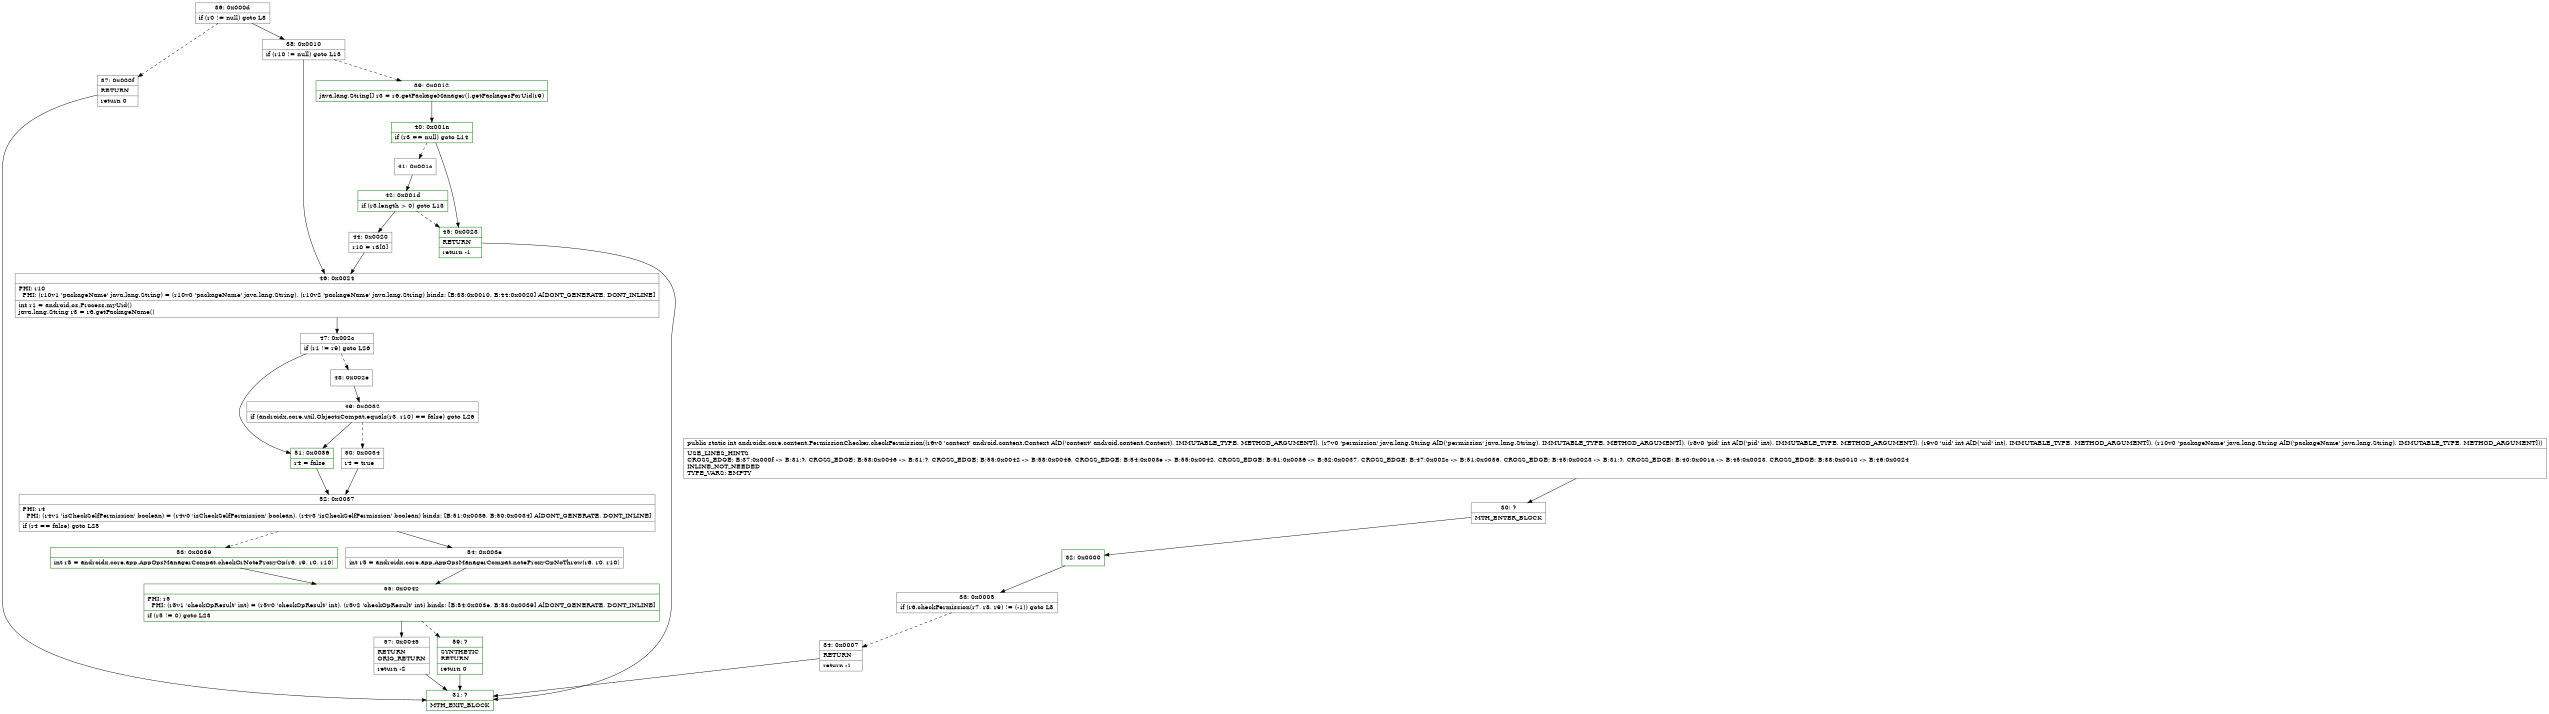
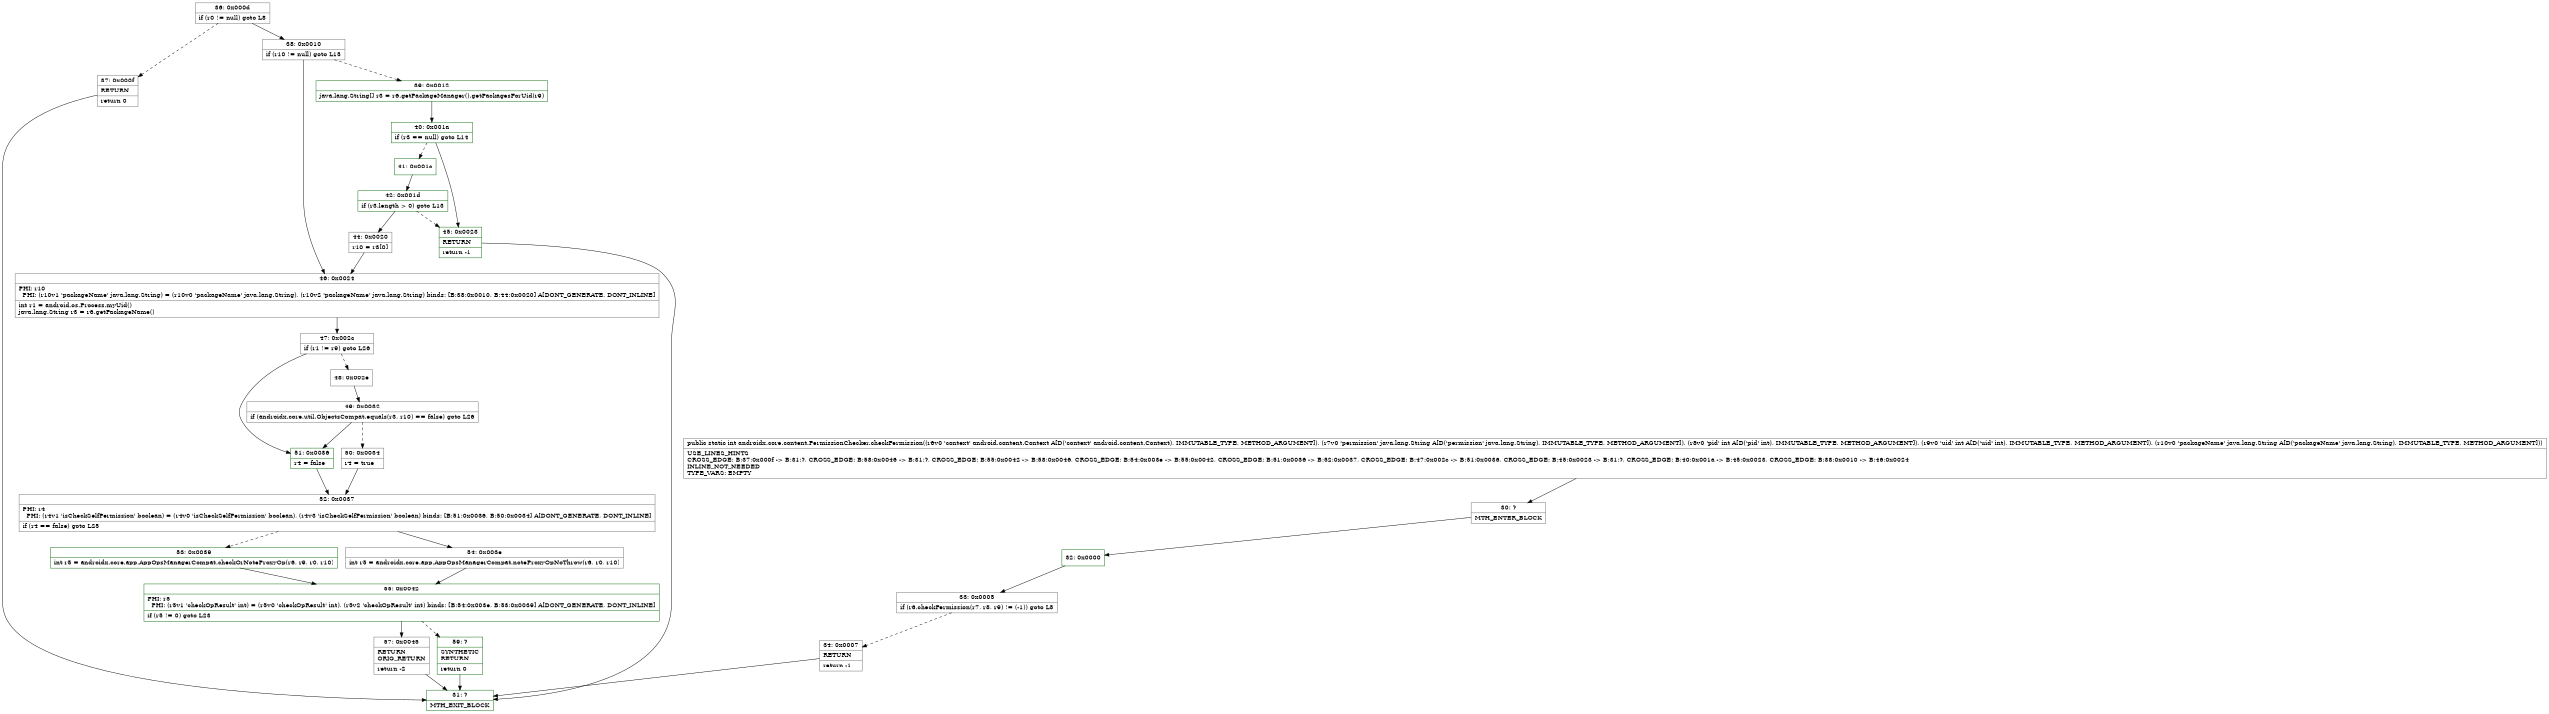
node "41: 0x001c": color gray40 -> darkgreen
